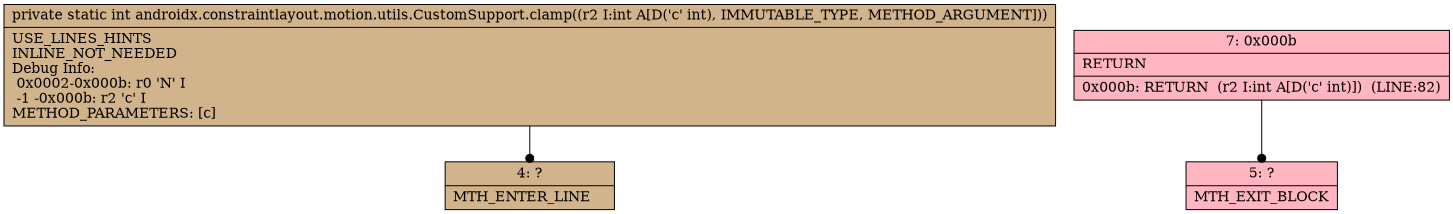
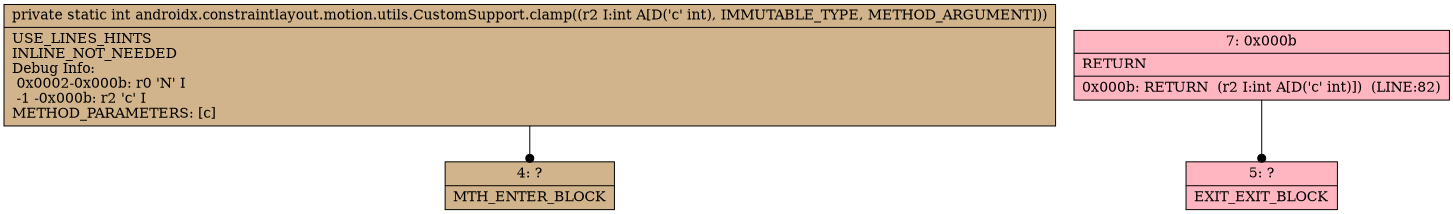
node "4: ?": text "MTH_ENTER_LINE" -> "MTH_ENTER_BLOCK"
node "5: ?": text "MTH_EXIT_BLOCK" -> "EXIT_EXIT_BLOCK"
